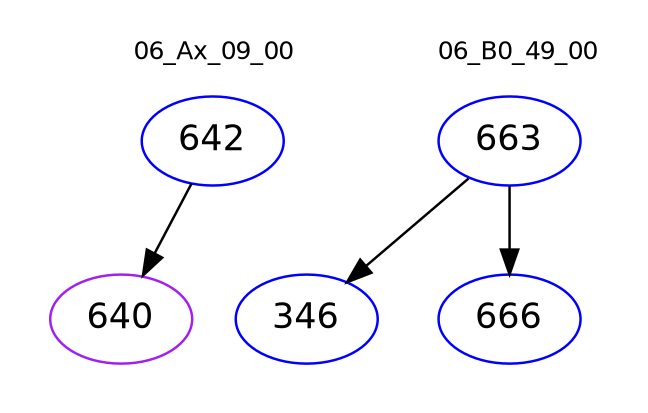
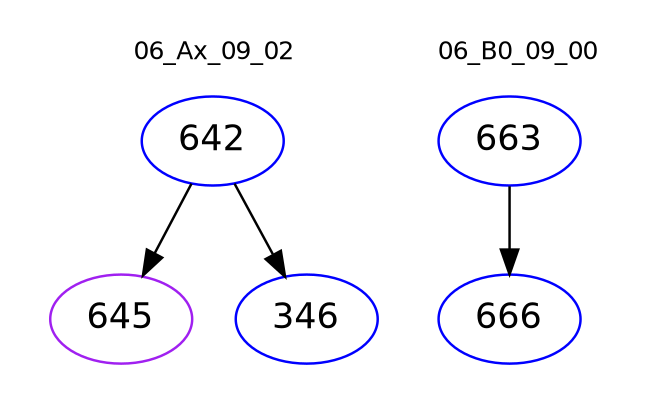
cluster "06_Ax_09_00": label "06_Ax_09_00" -> "06_Ax_09_02"
cluster "06_B0_49_00": label "06_B0_49_00" -> "06_B0_09_00"
edge "663" -> "346": now "642" -> "346"
node "640": label "640" -> "645"
